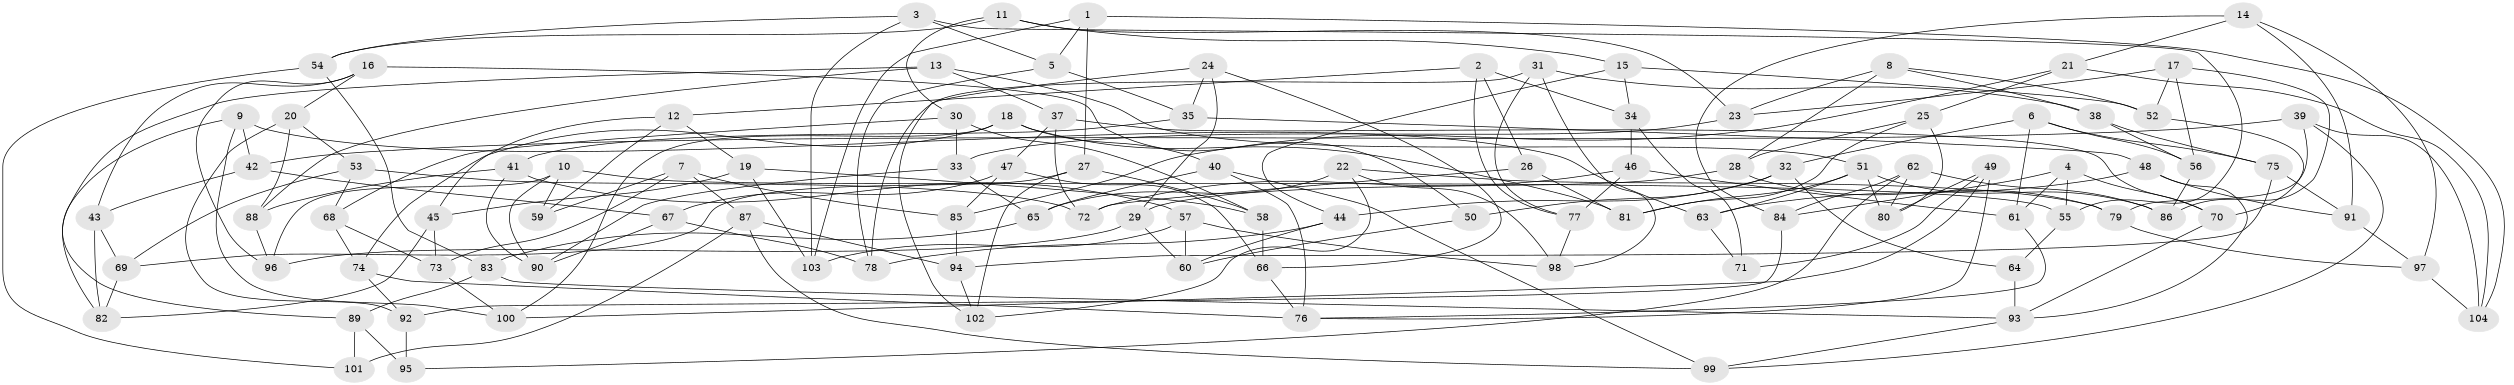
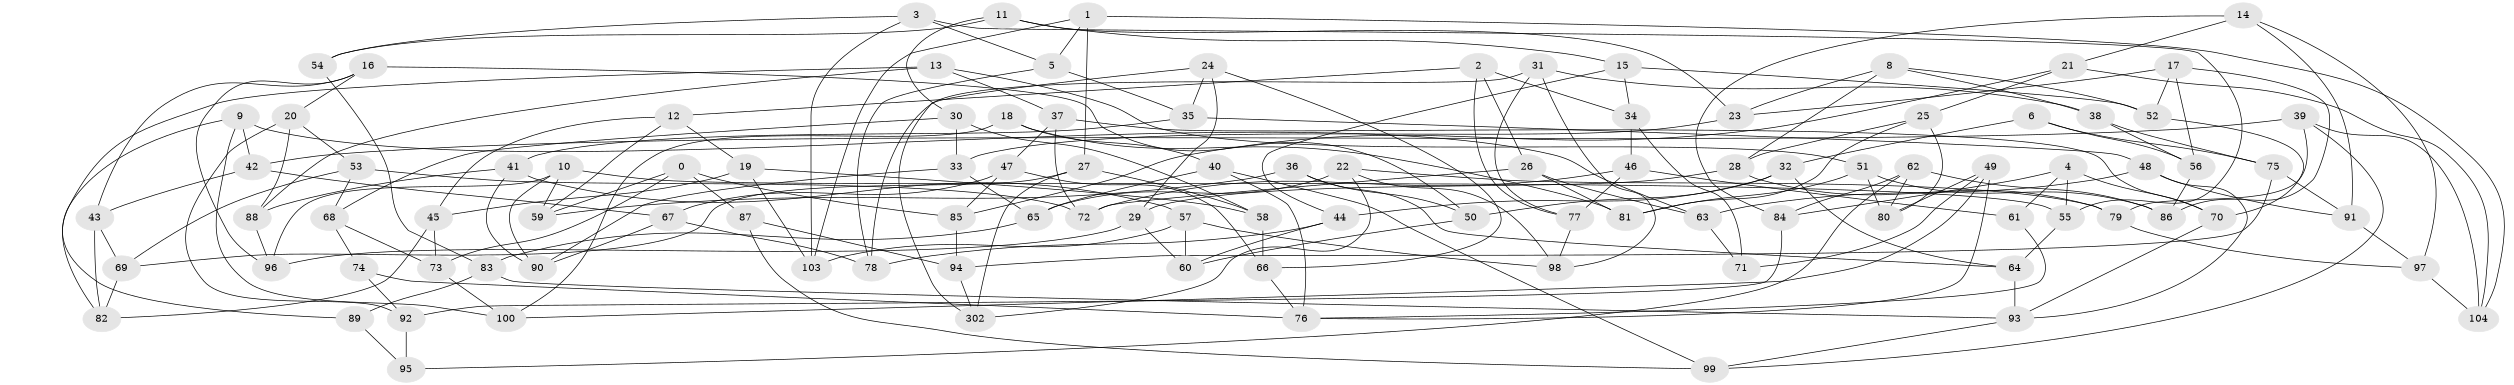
edge "18" -- "74": removed
node "7": label "7" -> "0"
node "36": added
edge "6" -- "61": removed
edge "51" -- "63": now "26" -- "63"
node "102": label "102" -> "302"
node "101": removed
